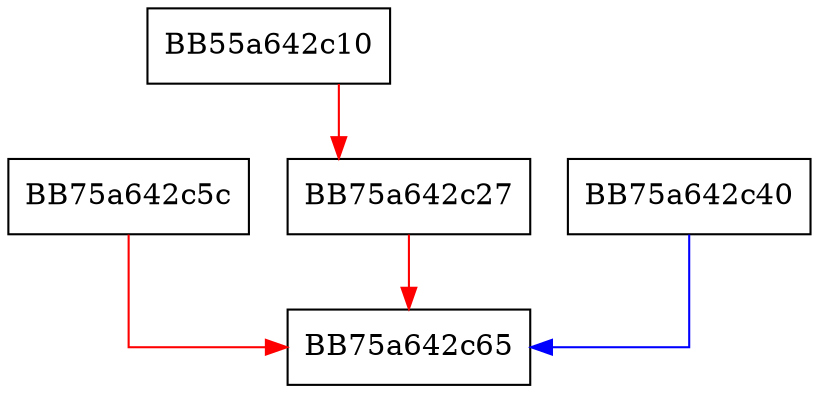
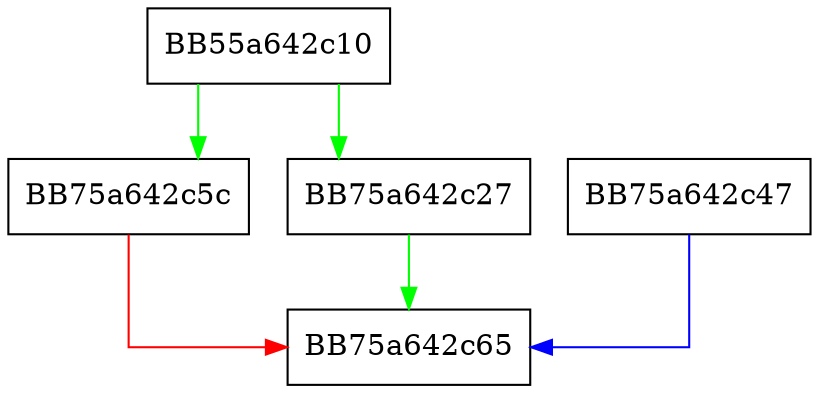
edge "BB55a642c10" -> "BB75a642c5c": added
edge "BB55a642c10" -> "BB75a642c27": color red -> green
node "BB75a642c40": label "BB75a642c40" -> "BB75a642c47"
edge "BB75a642c27" -> "BB75a642c65": color red -> green
